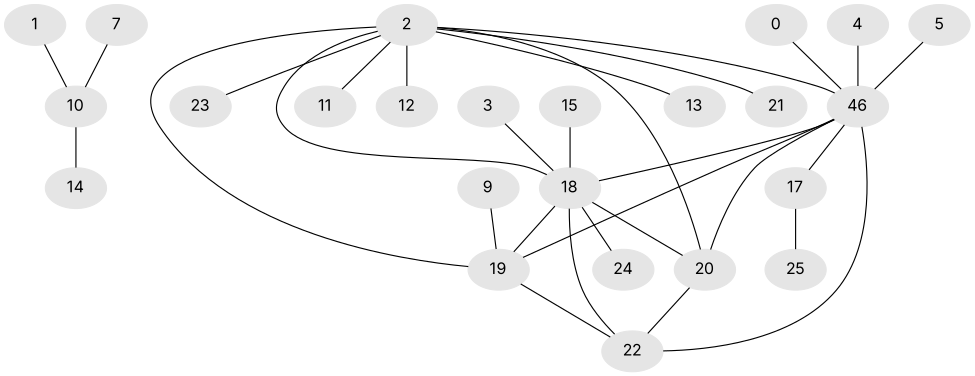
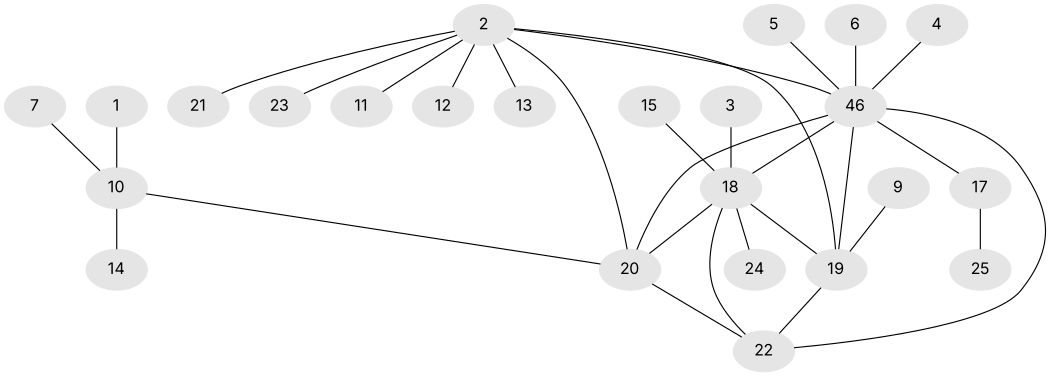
node "0": label "0" -> "6"
edge "2" -- "18": removed
edge "10" -- "20": added
